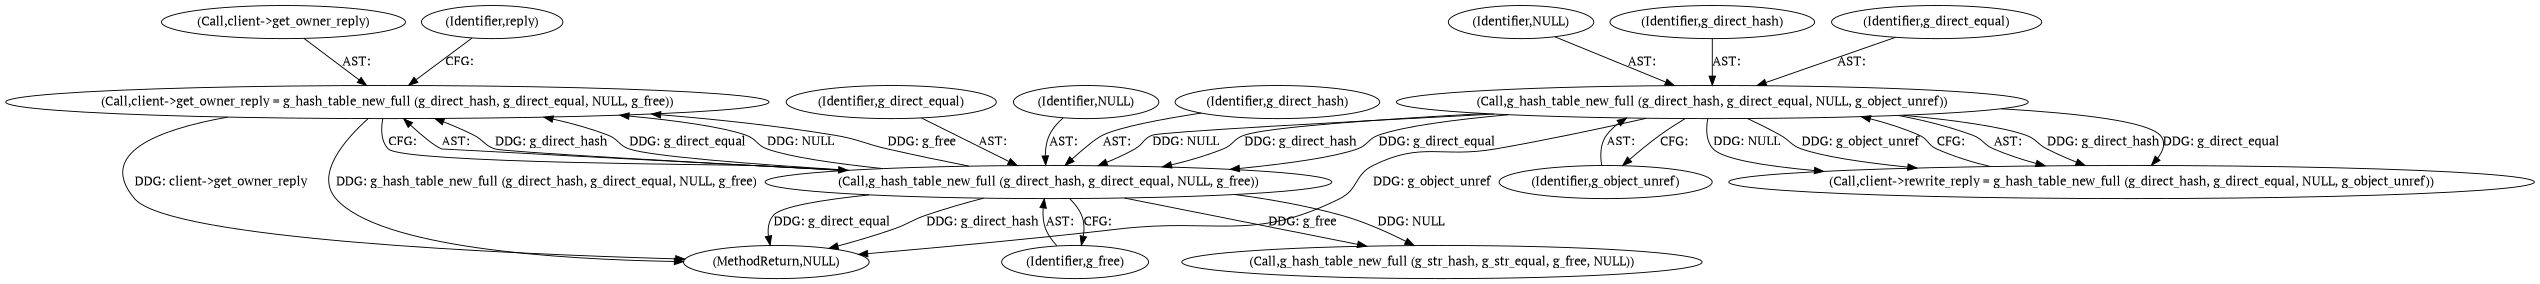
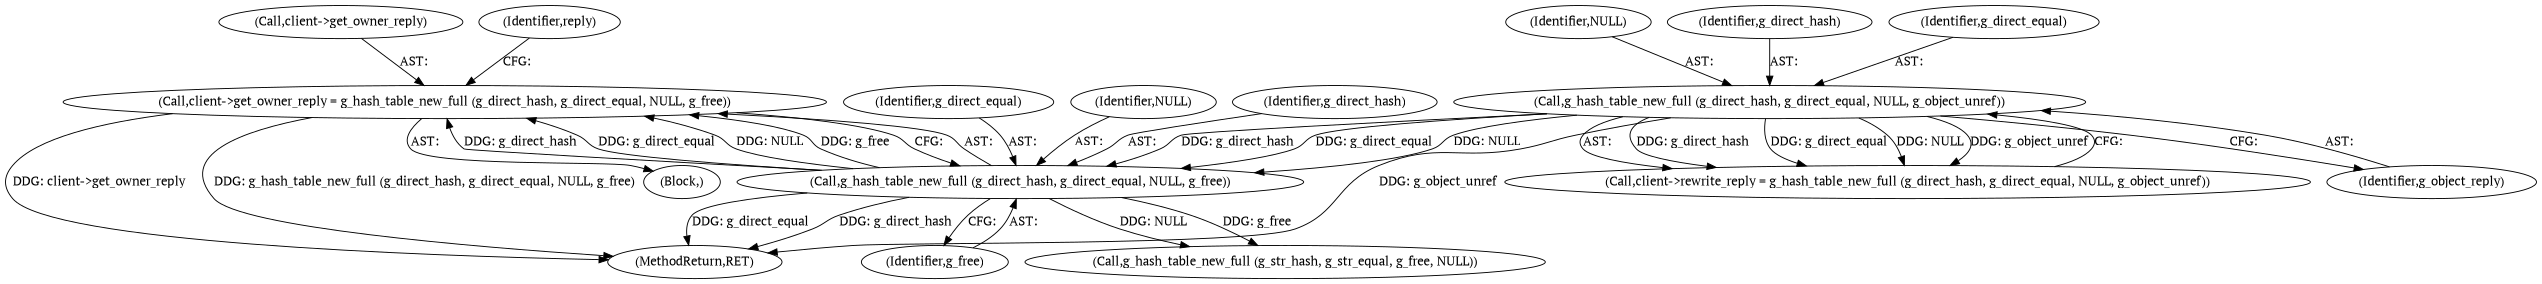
node "(Block,)": added
node "(Identifier,g_object_unref)": label "(Identifier,g_object_unref)" -> "(Identifier,g_object_reply)"
node "(MethodReturn,NULL)": label "(MethodReturn,NULL)" -> "(MethodReturn,RET)"
